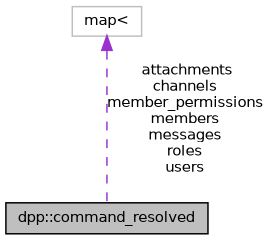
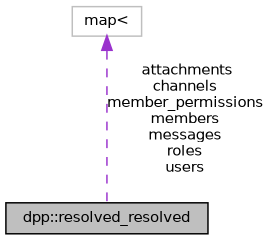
node "dpp::command_resolved": label "dpp::command_resolved" -> "dpp::resolved_resolved"
